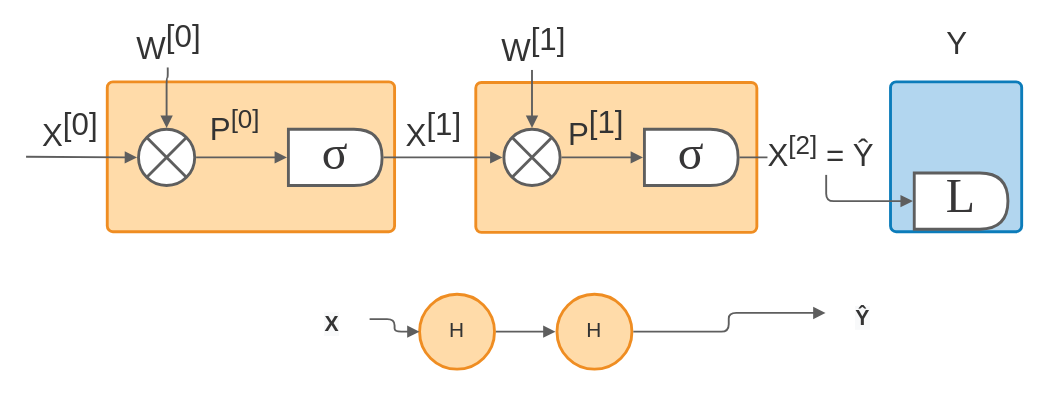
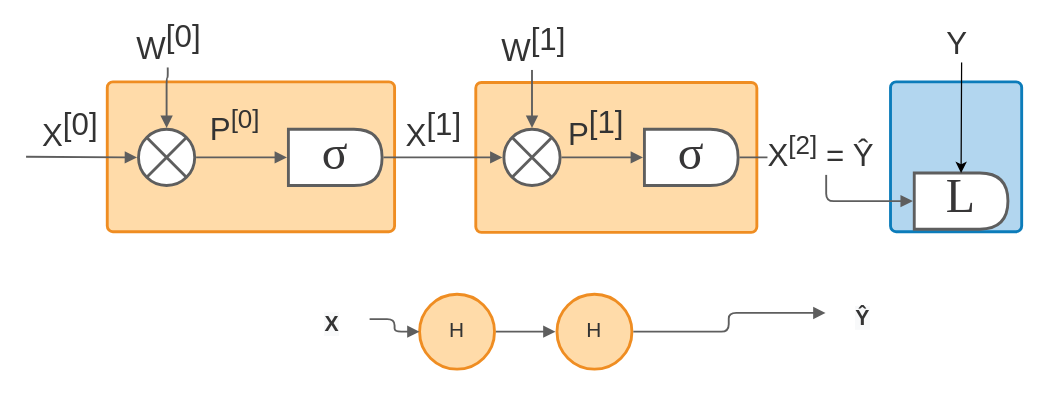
edge "Y" -> "L": added
